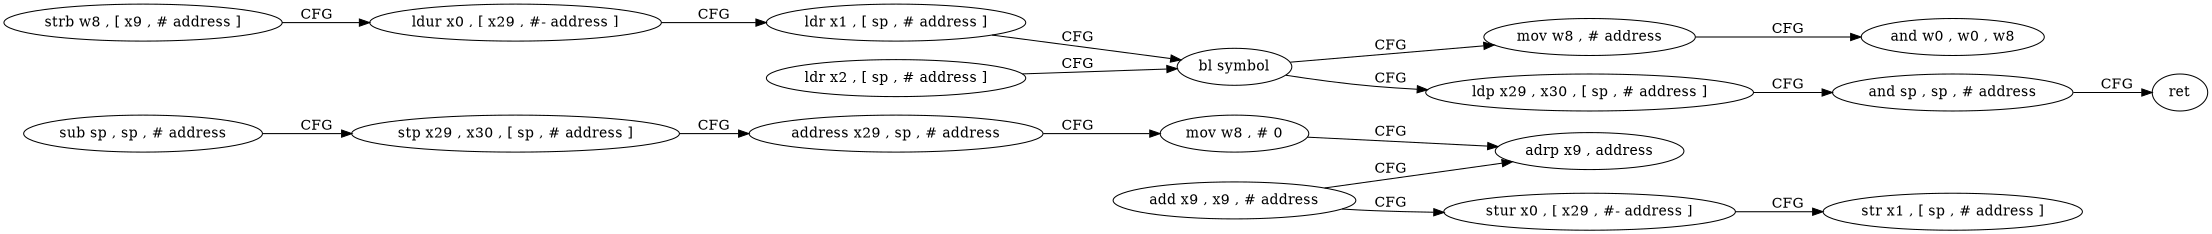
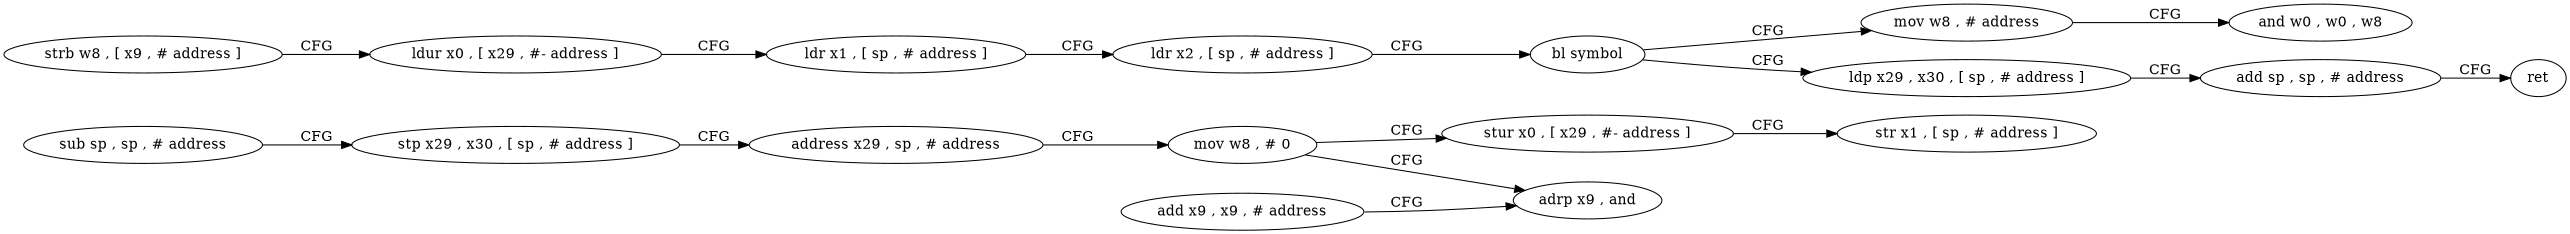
edge "ldr x1 , [ sp , # address ]" -> "bl symbol": now "ldr x1 , [ sp , # address ]" -> "ldr x2 , [ sp , # address ]"
node "and sp , sp , # address": label "and sp , sp , # address" -> "add sp , sp , # address"
node "adrp x9 , address": label "adrp x9 , address" -> "adrp x9 , and"
edge "add x9 , x9 , # address" -> "stur x0 , [ x29 , #- address ]": now "mov w8 , # 0" -> "stur x0 , [ x29 , #- address ]"
